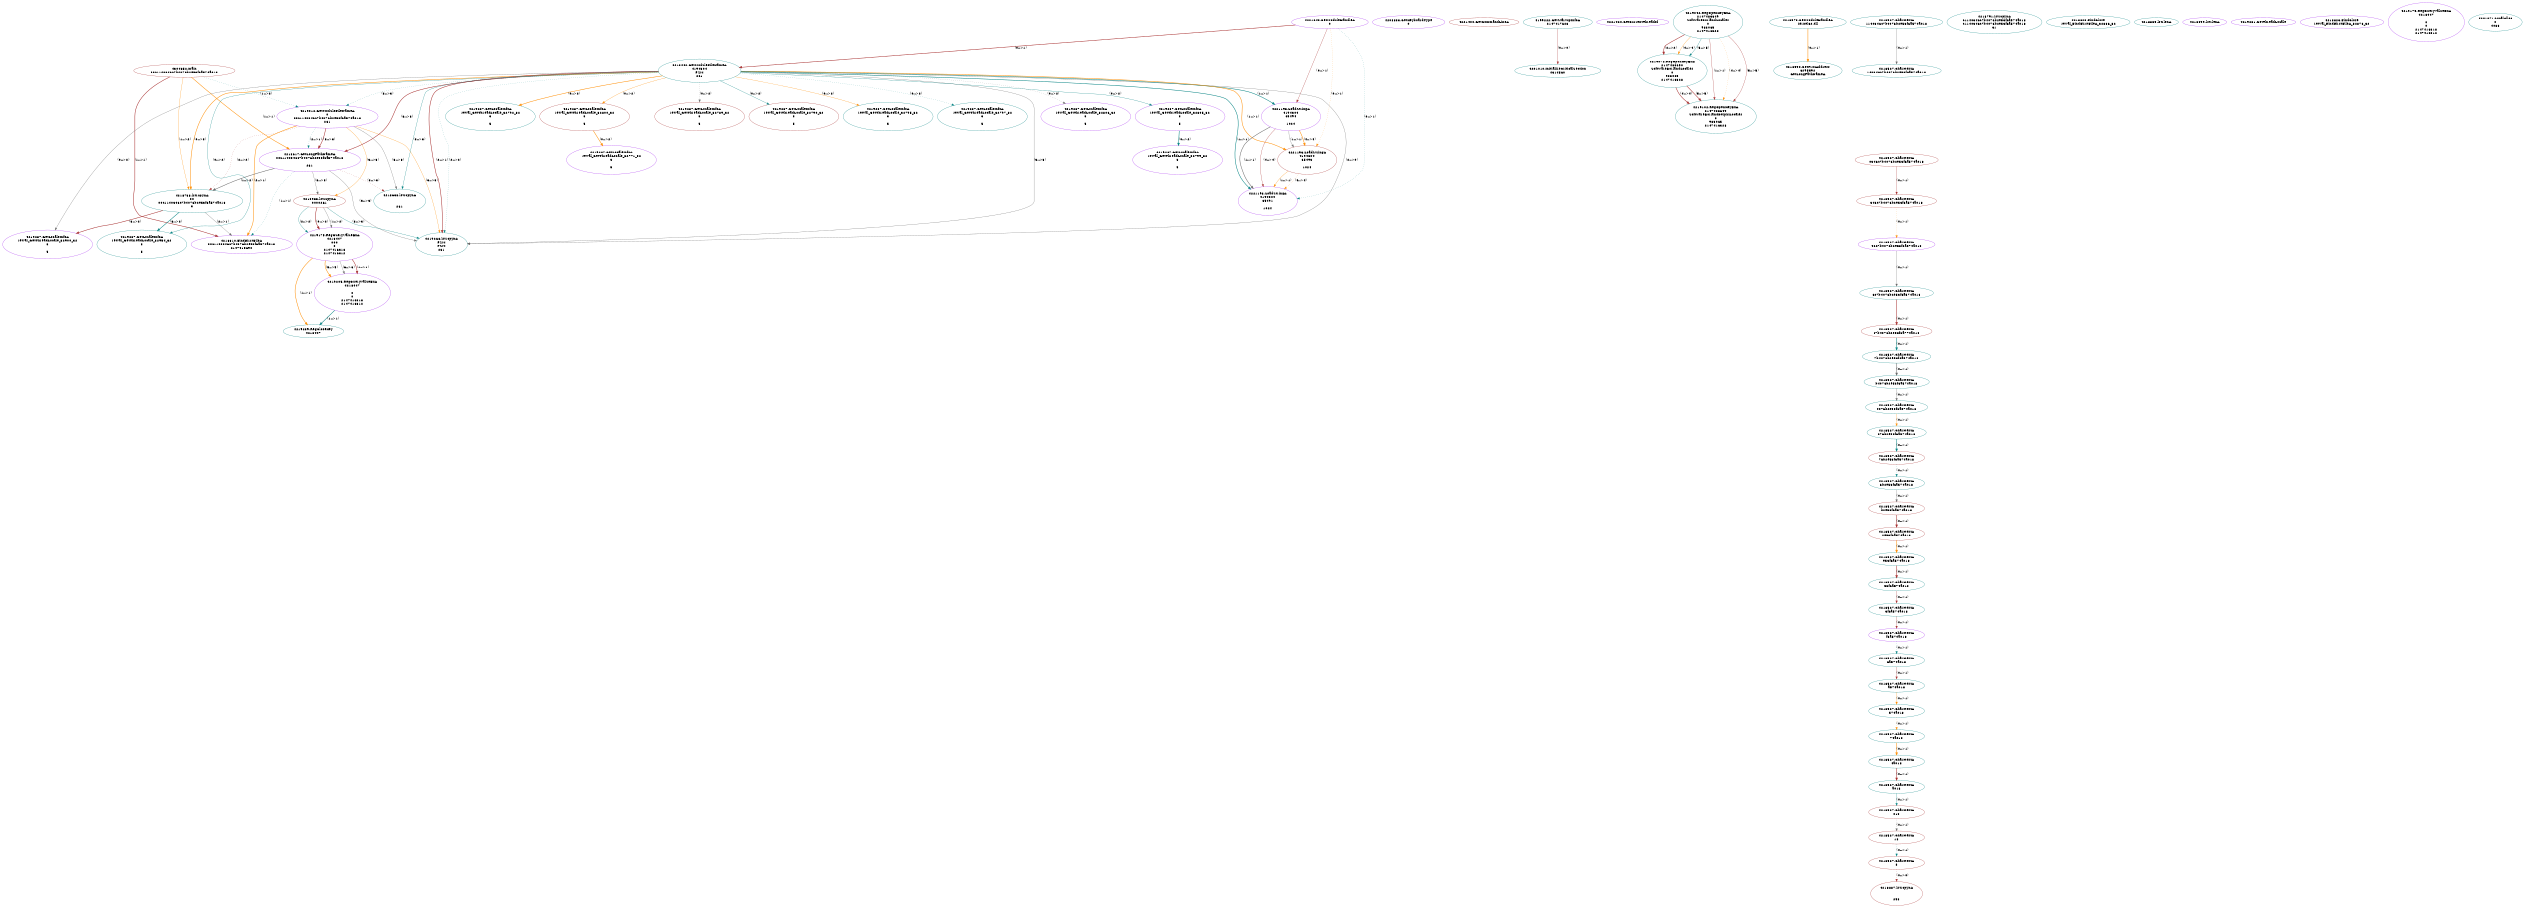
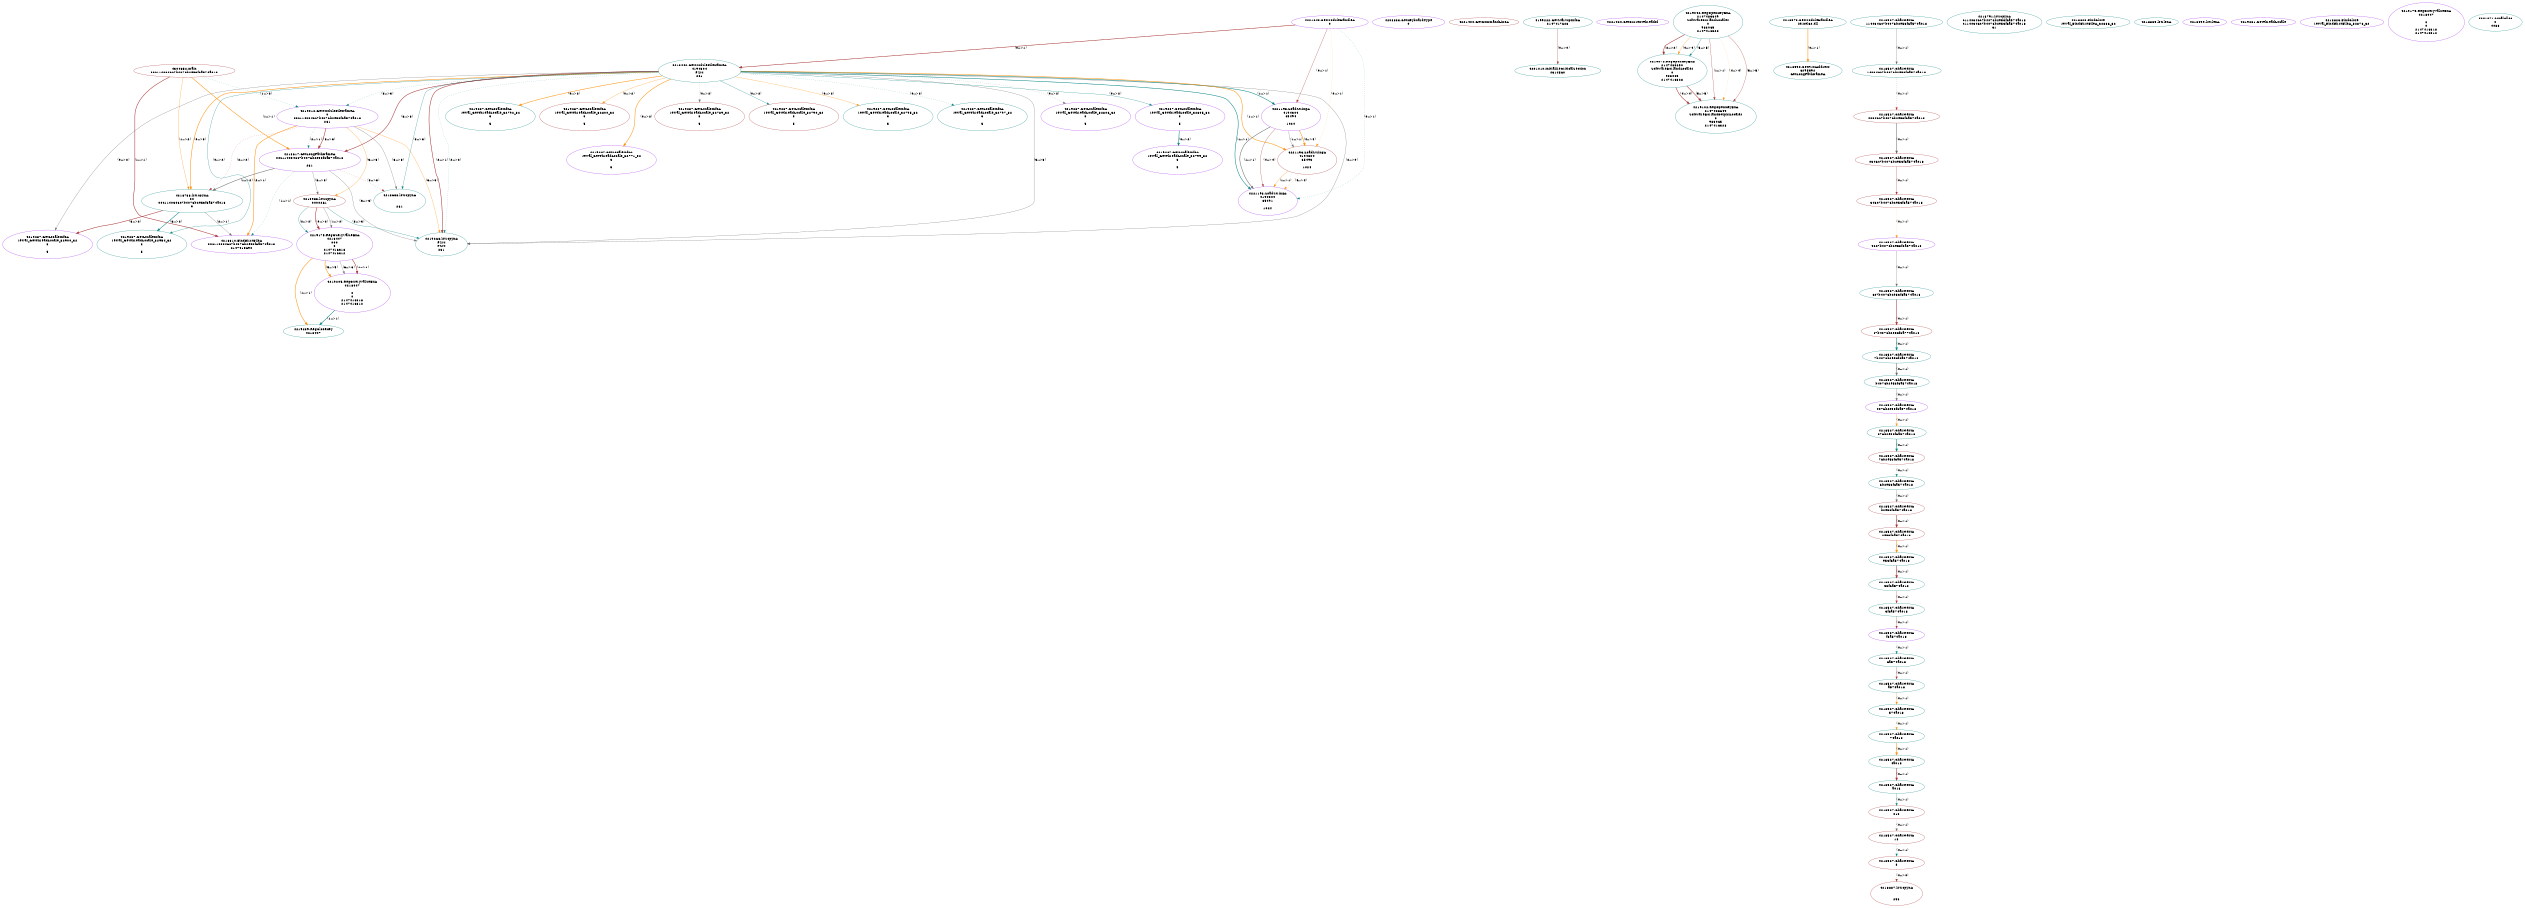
node "4218527.CharNextA 40346c7b4076b2e53f6a574a018": added
edge "4219287.GetLocaleInfoA retval_GetThreadLocale_32800_32 3 5" -> "4219287.GetLocaleInfoA retval_GetThreadLocale_32771_32 3 5": now "4218442.GetModuleFileNameA 4194304 PZM 261" -> "4219287.GetLocaleInfoA retval_GetThreadLocale_32771_32 3 5"
node "4218527.CharNextA 4076b2e53f6a574a018": color teal -> purple
